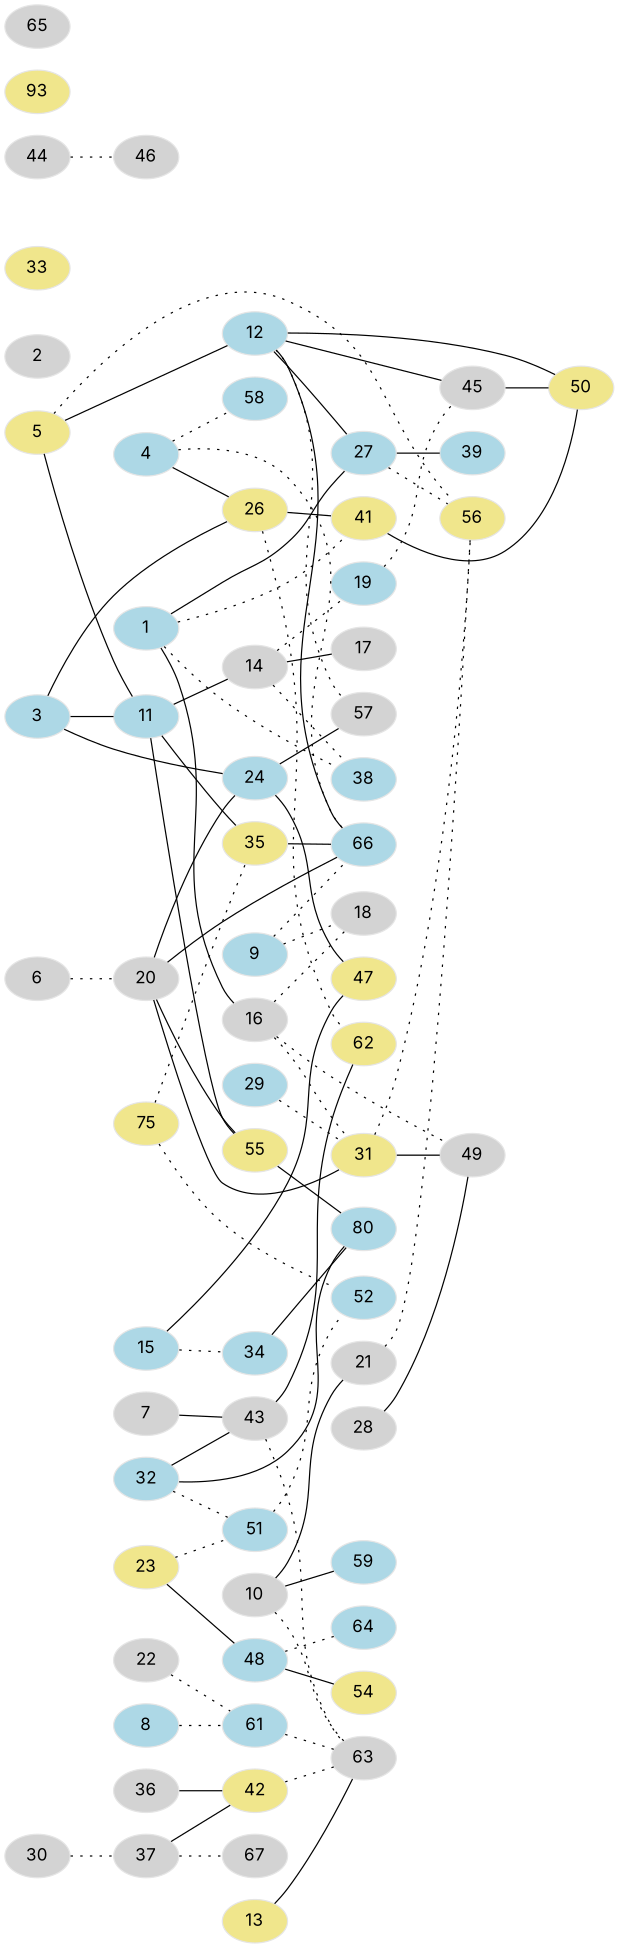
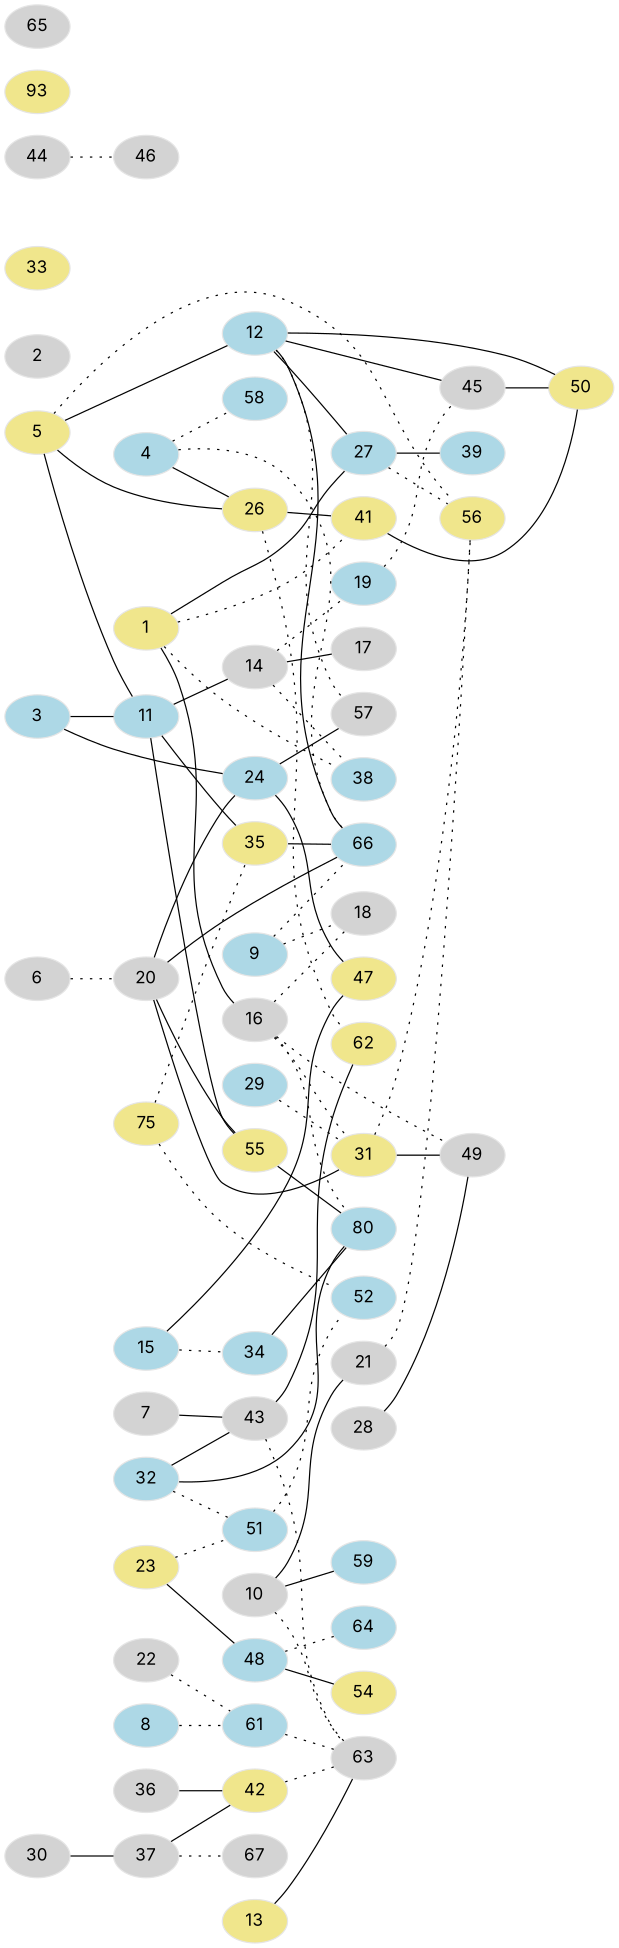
edge "26" -- "3": now "26" -- "5"
node "1": fillcolor lightblue -> khaki
edge "16" -- "80": added
edge "30" -- "37": style dotted -> solid
